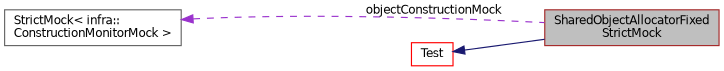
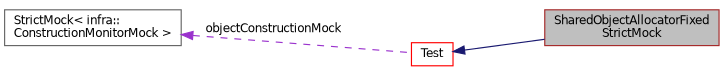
edge "SharedObjectAllocatorFixed StrictMock" -> "StrictMock< infra:: ConstructionMonitorMock >": now "Test" -> "StrictMock< infra:: ConstructionMonitorMock >"
